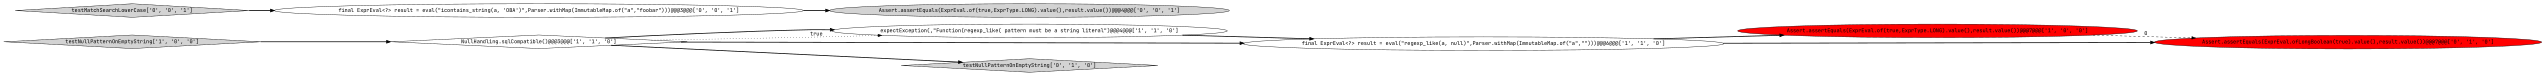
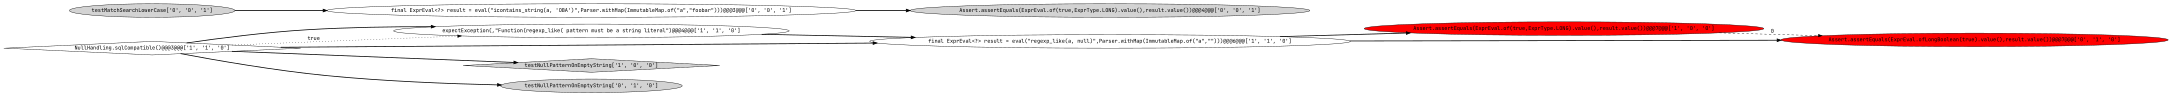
node "testMatchSearchLowerCase['0', '0', '1']": shape diamond -> ellipse
edge "testNullPatternOnEmptyString['1', '0', '0']" -> "NullHandling.sqlCompatible()@@@3@@@['1', '1', '0']": reversed
node "testNullPatternOnEmptyString['0', '1', '0']": shape diamond -> ellipse
